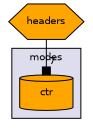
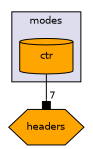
edge "headers" -> "ctr": reversed
